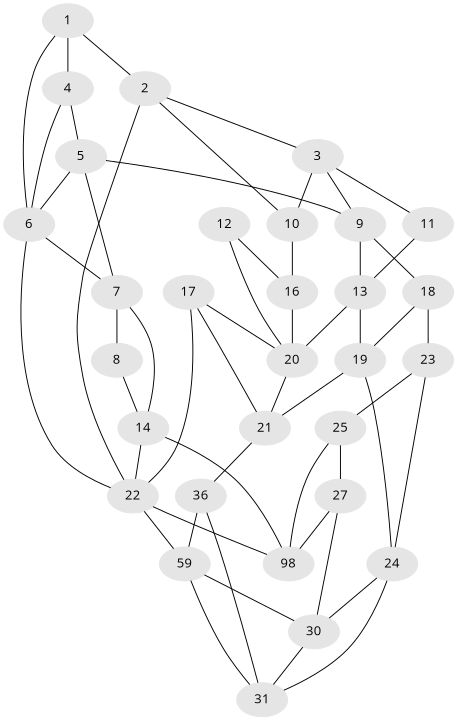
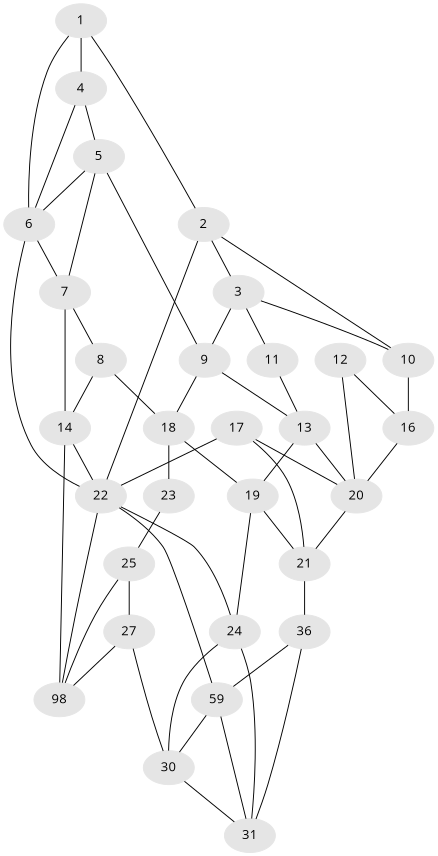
edge "8" -- "18": added
edge "23" -- "24": now "22" -- "24"
